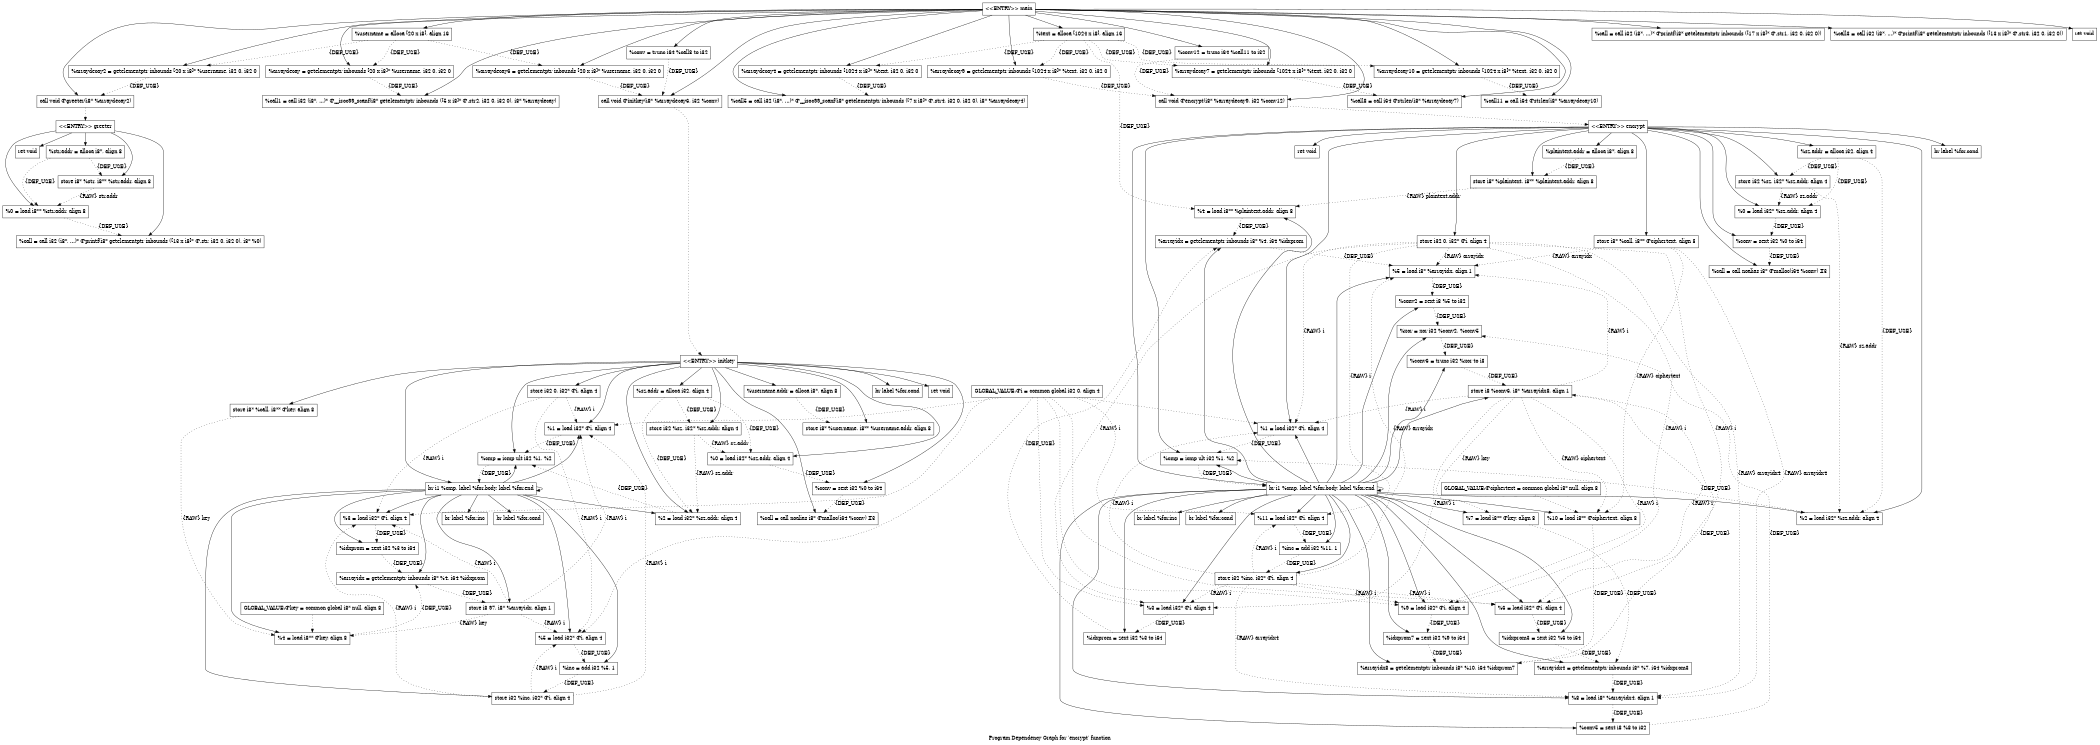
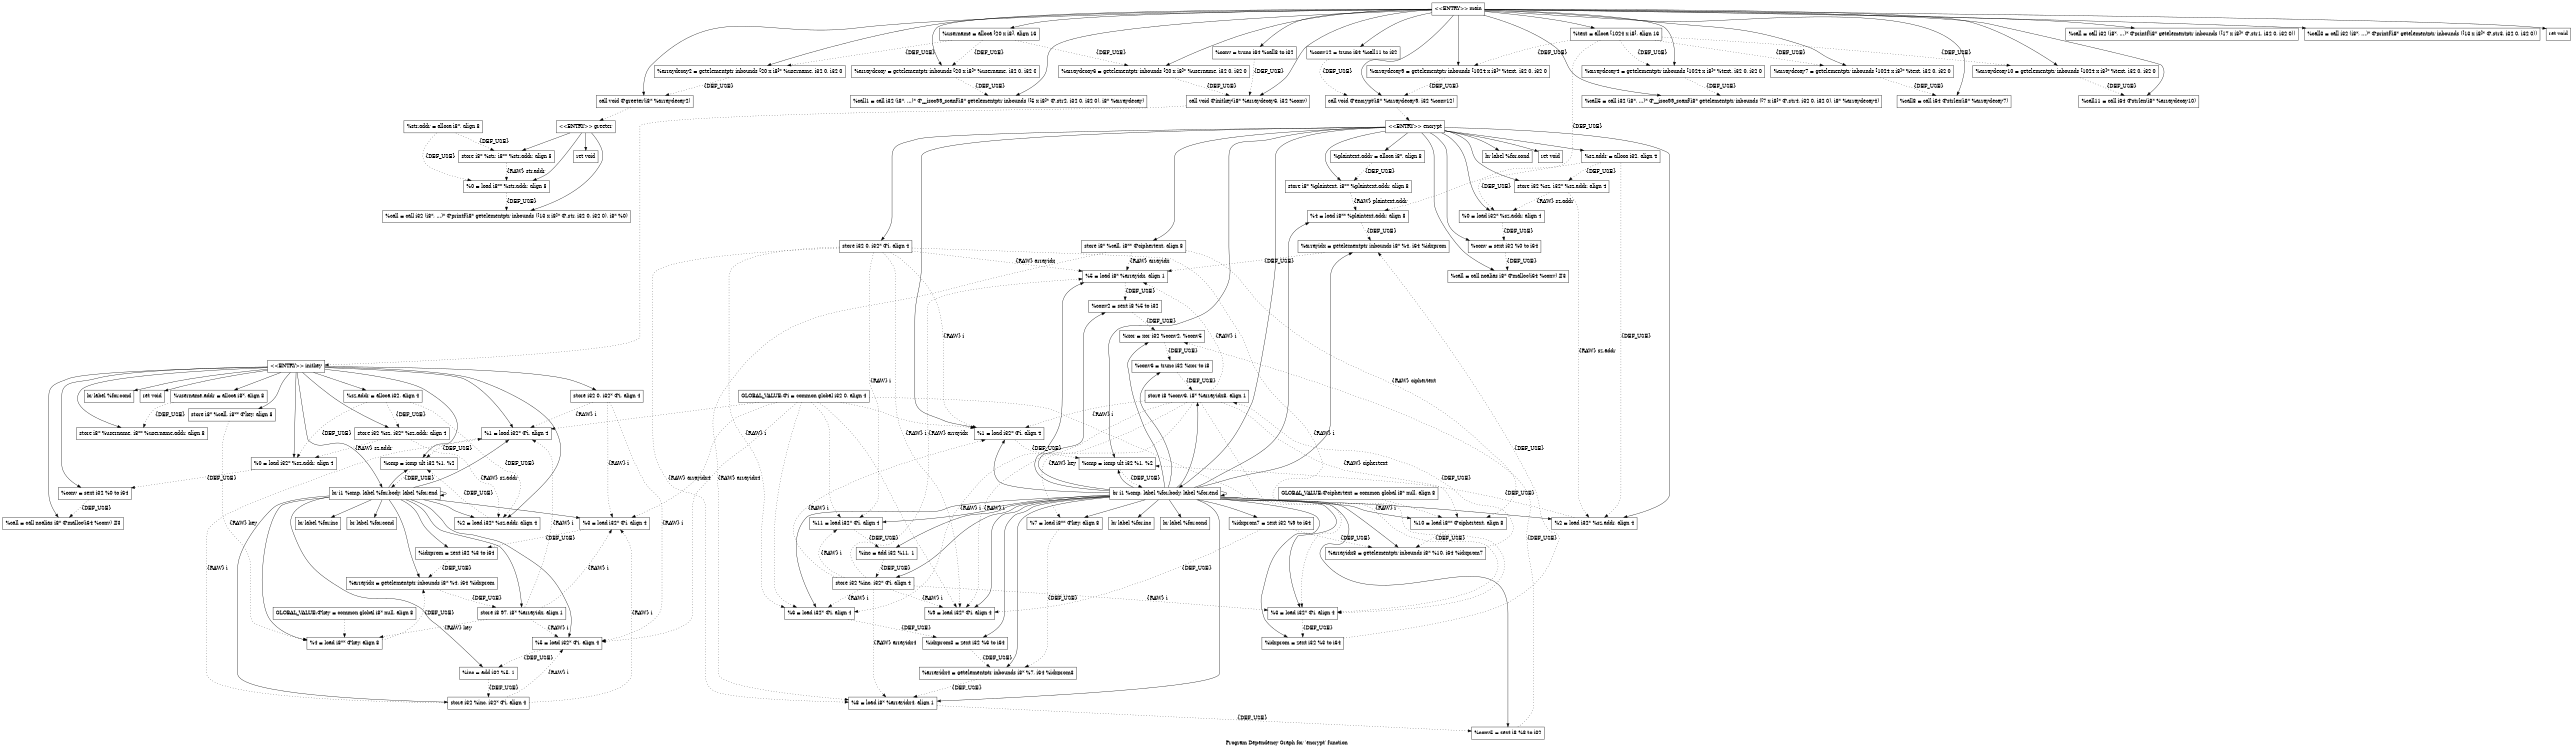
edge "<<ENTRY>> greeter" -> "%str.addr = alloca i8*, align 8": removed
edge "%9 = load i32* @i, align 4" -> "%idxprom7 = zext i32 %9 to i64": reversed
